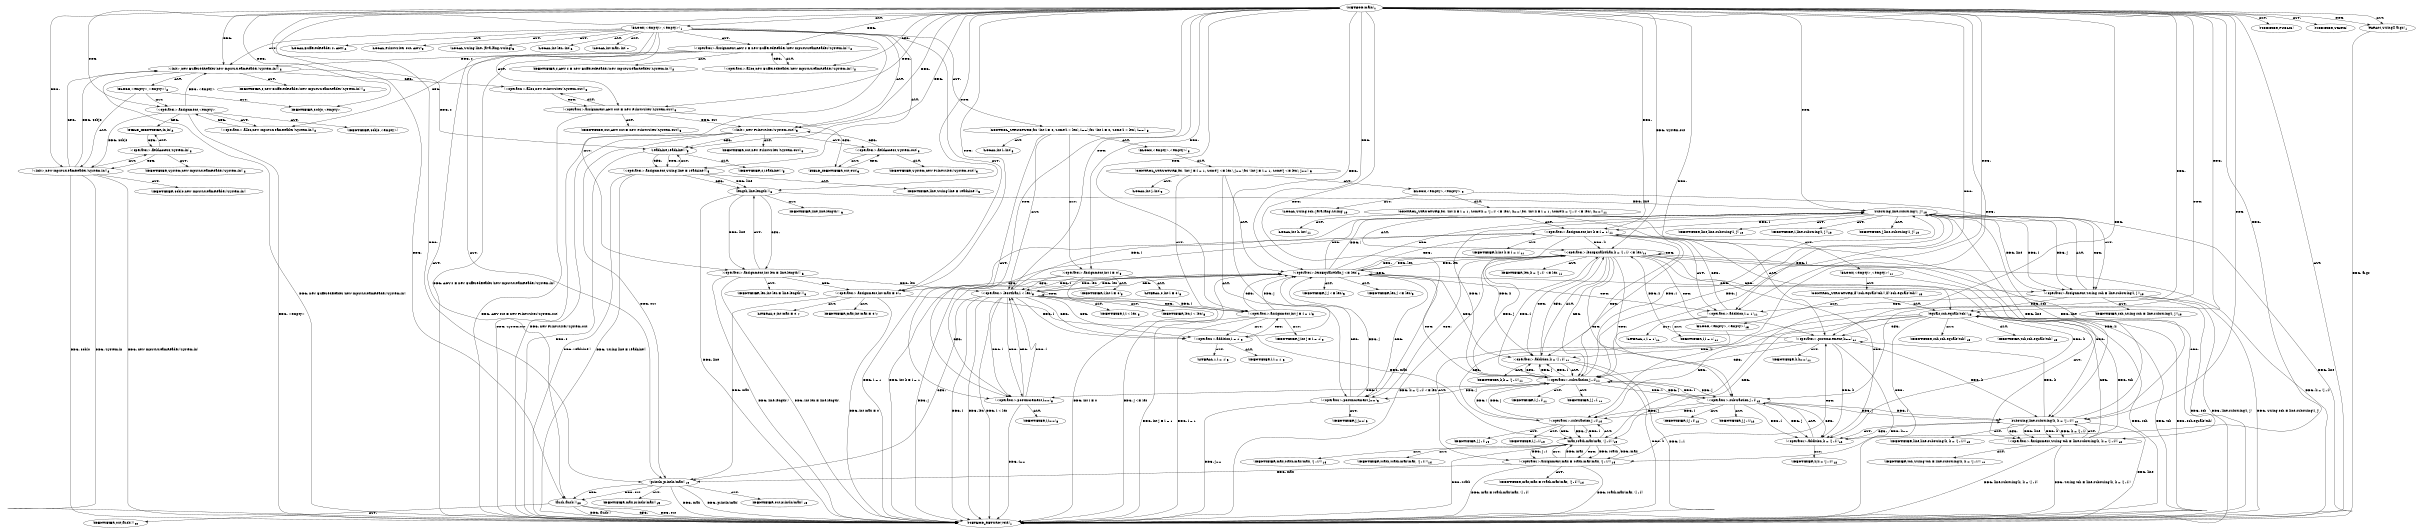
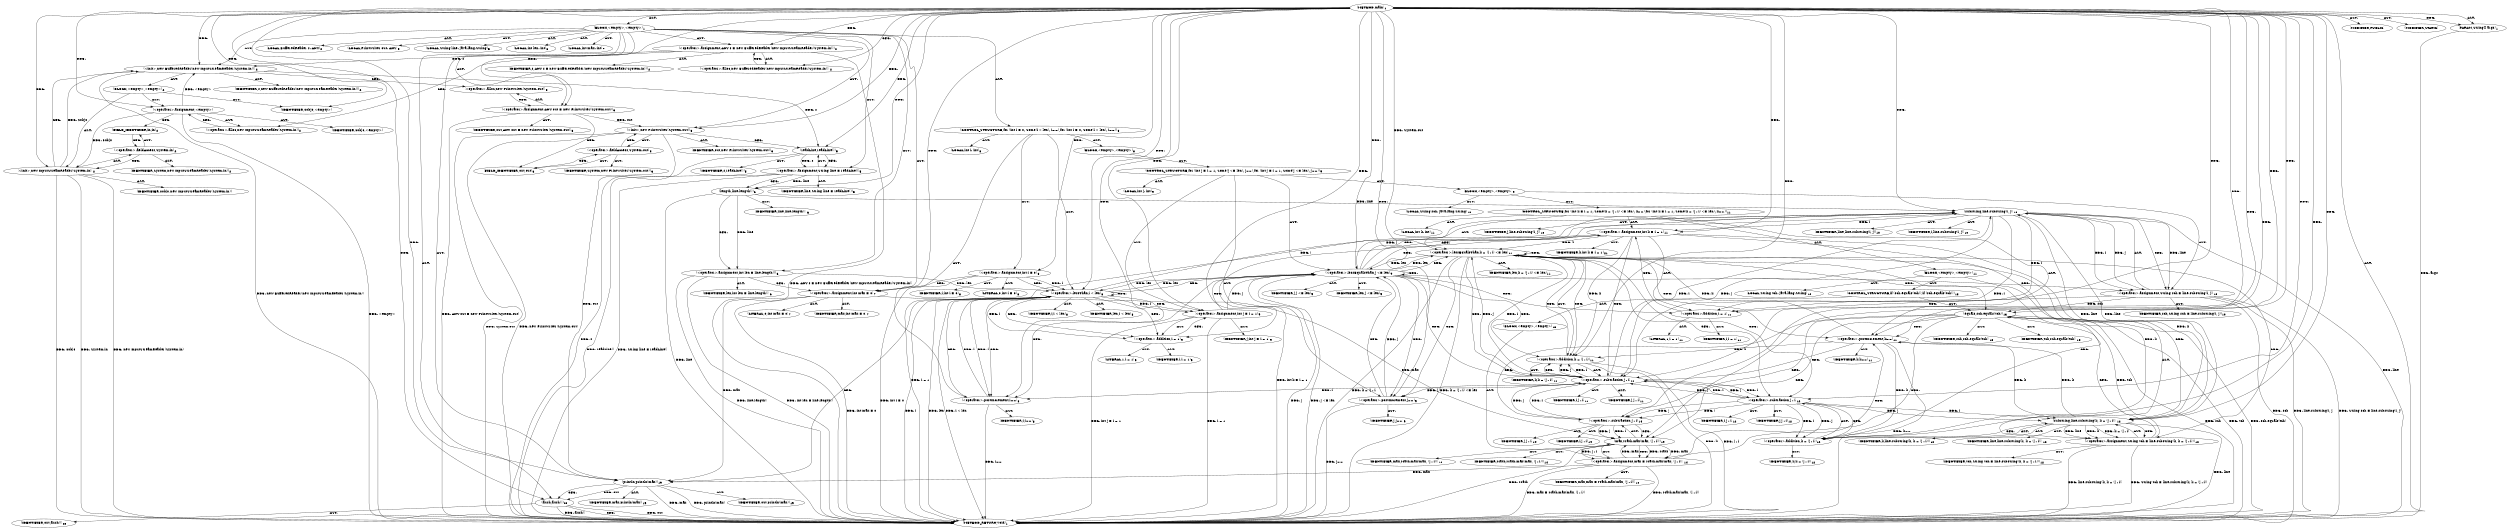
edge "(<operator>.assignment,int len = line.length())" -> "(length,line.length())": removed, label "AST:"
node "(IDENTIFIER,k,int k = i + 1)": text "11" -> "21"
node "(LOCAL,String tch: java.lang.String)": added
node "(IDENTIFIER,k,line.substring(k, k + (j - i)))": added
